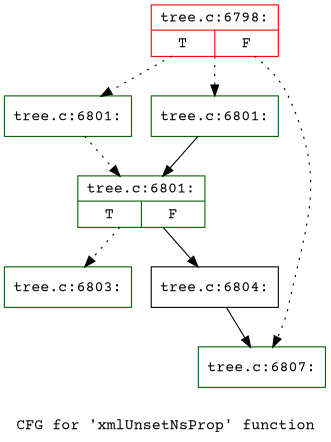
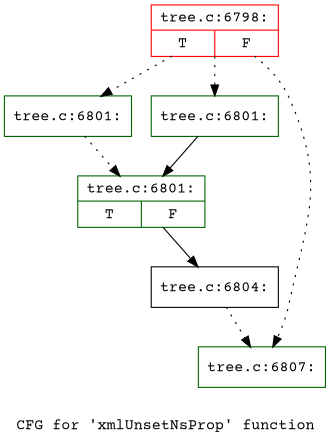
node "tree.c:6803:": removed
edge "tree.c:6804:" -> "tree.c:6807:": style solid -> dotted
